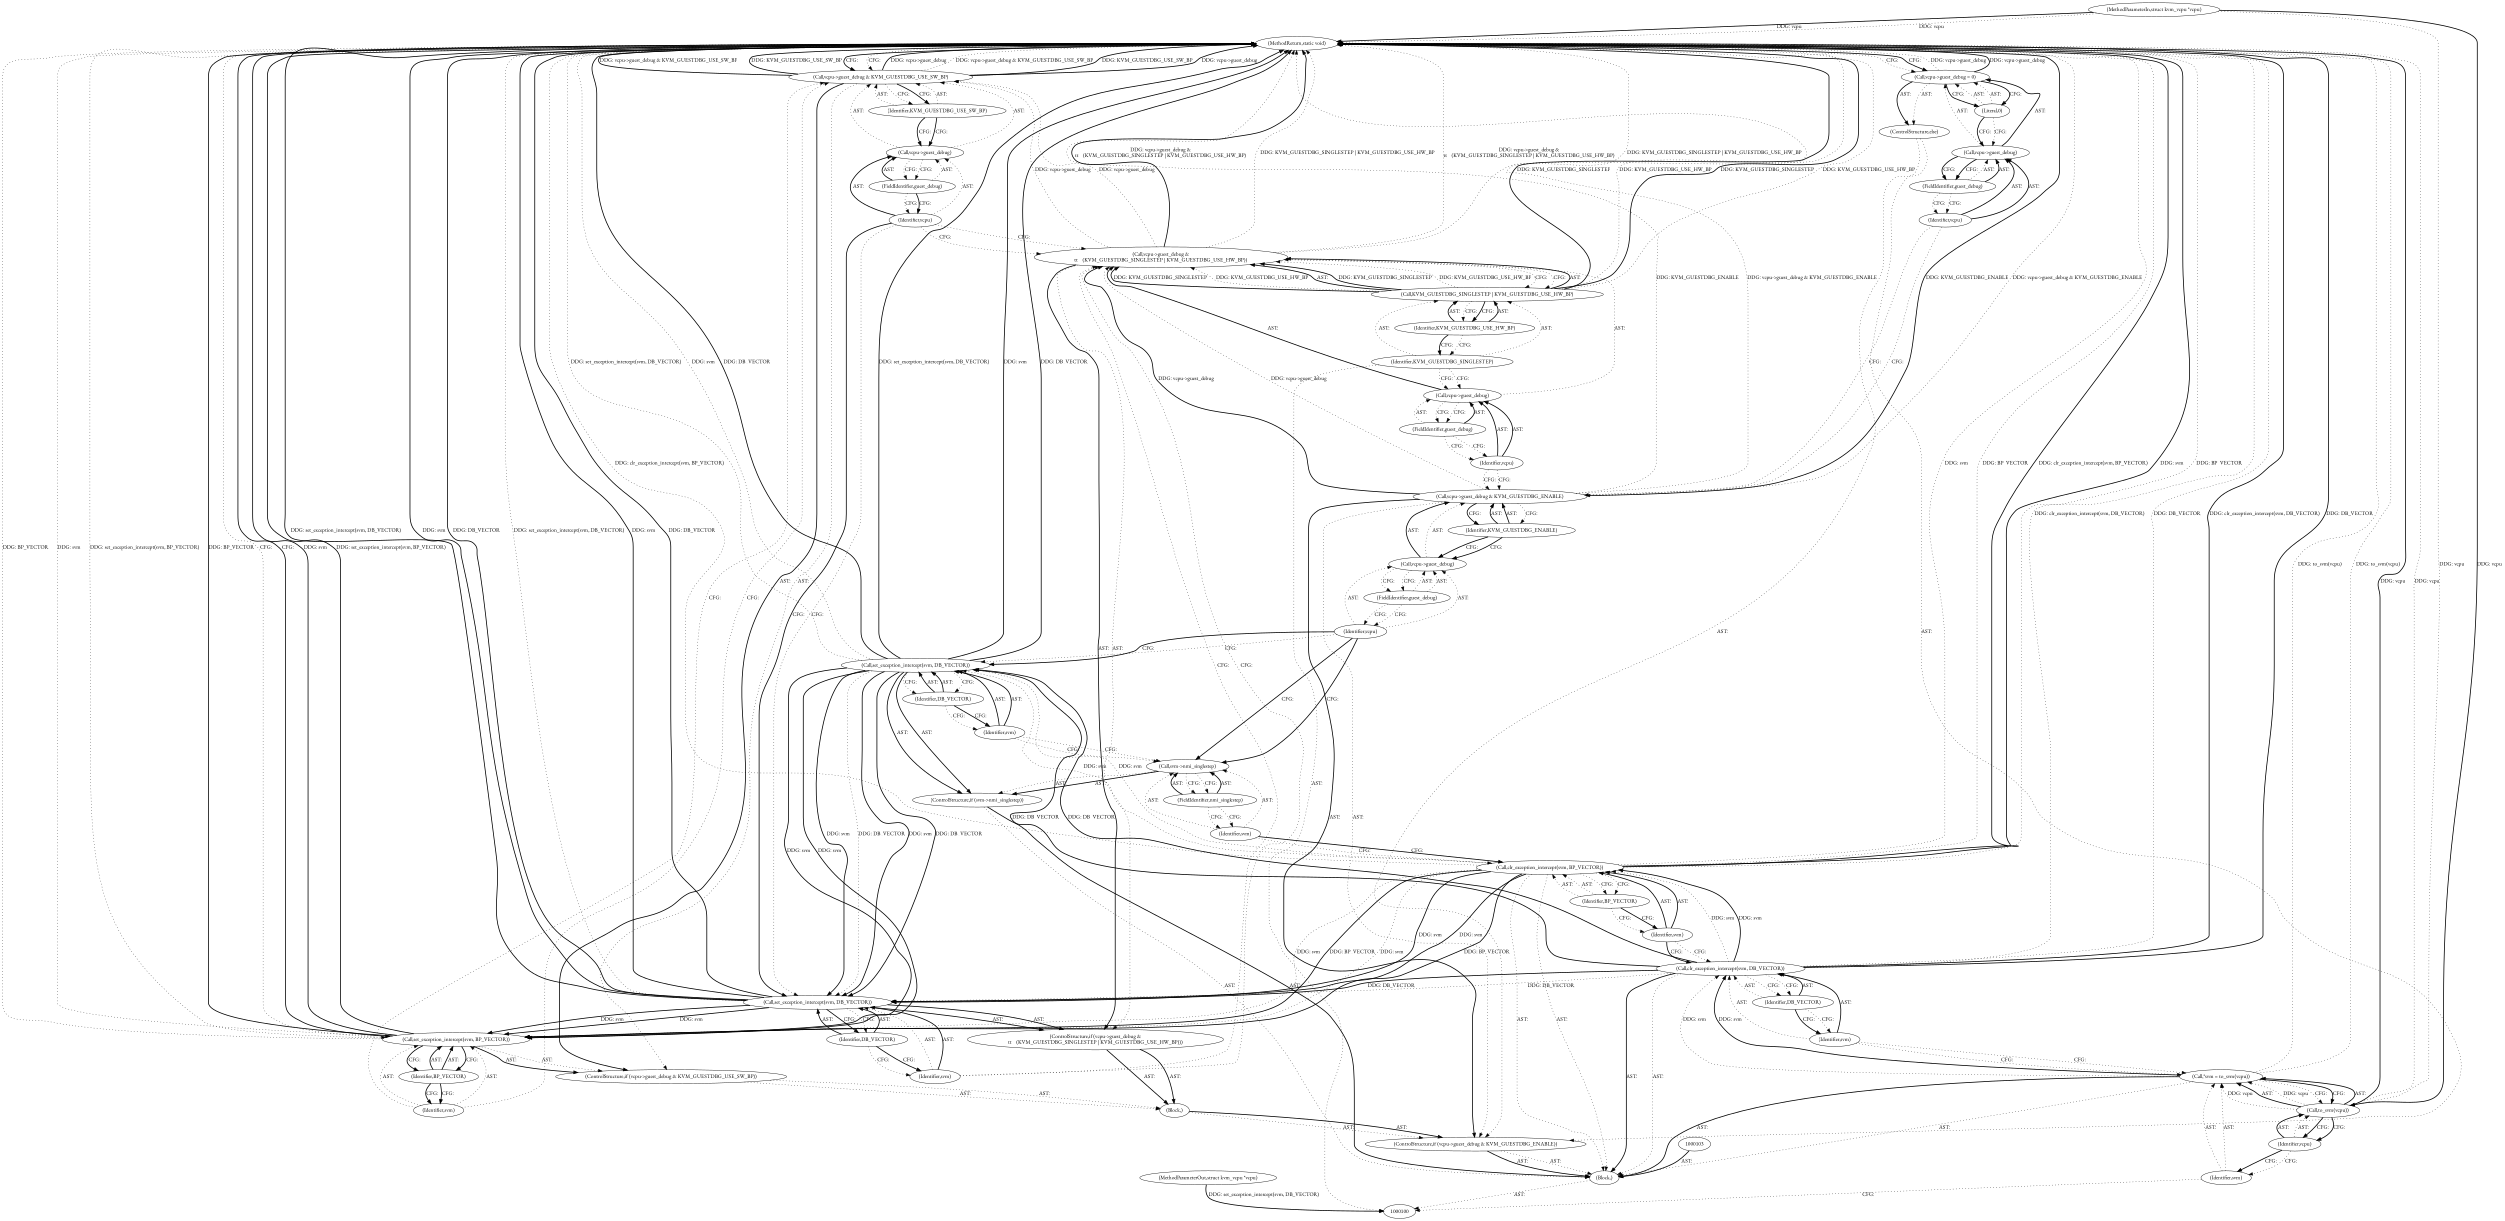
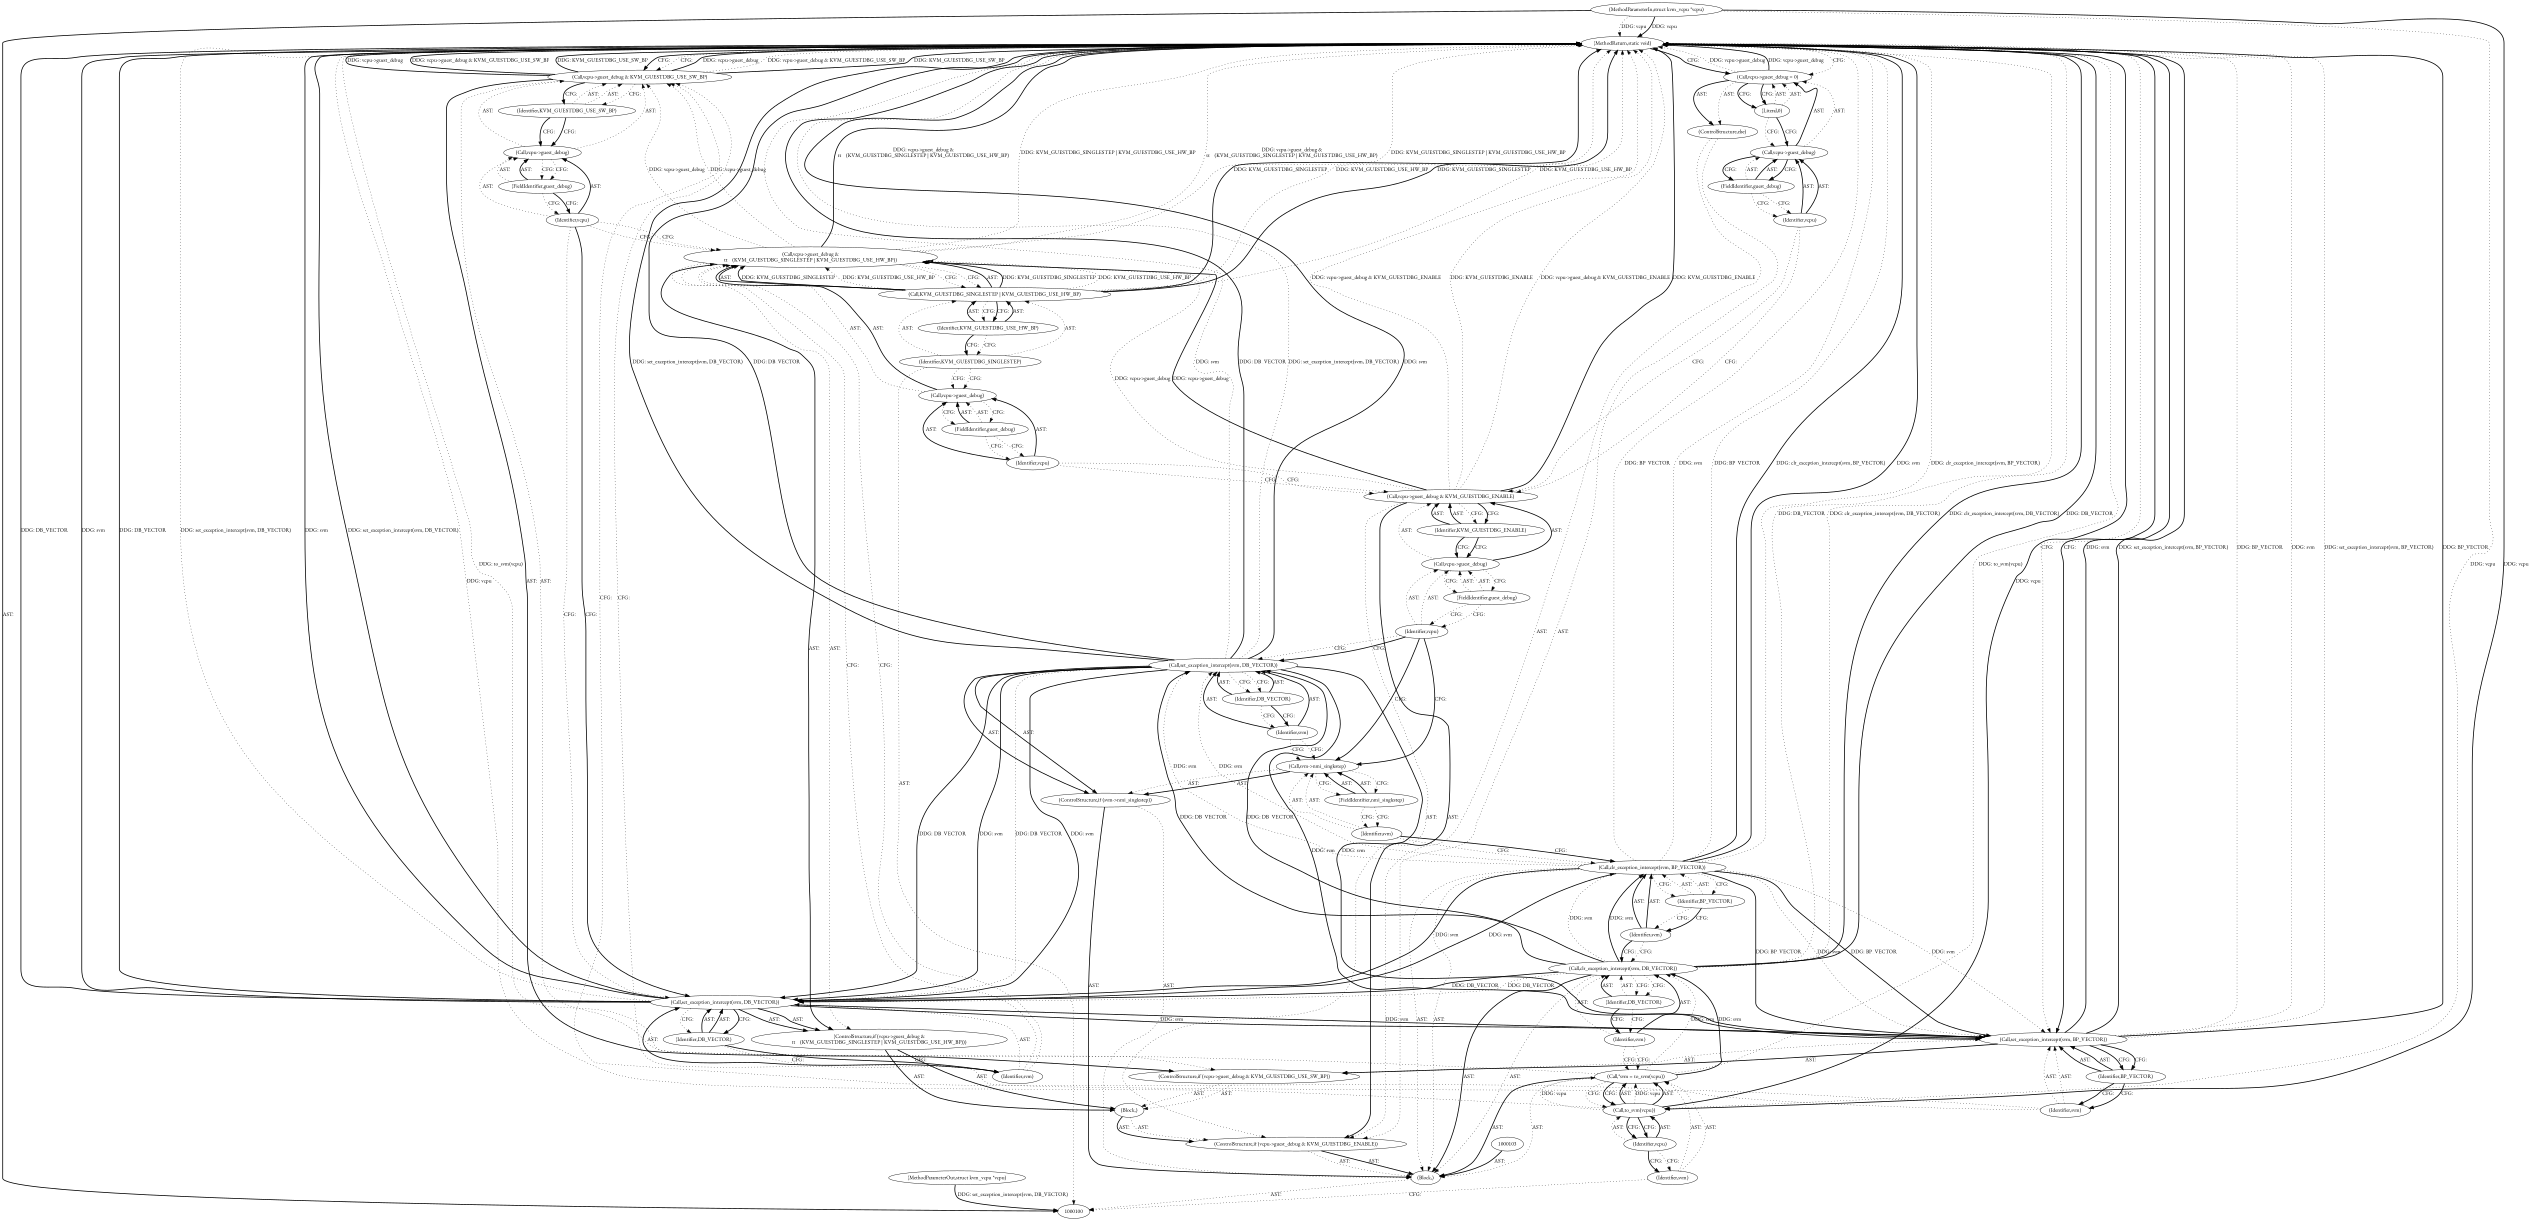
edge "(MethodParameterIn,struct kvm_vcpu *vcpu)" -> "1000100": added, label "AST:"
